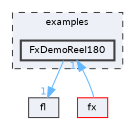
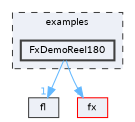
edge "fx" -> "FxDemoReel180": reversed
